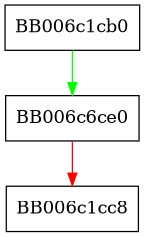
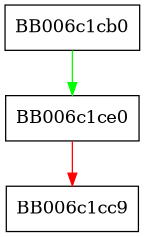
node "BB006c6ce0": label "BB006c6ce0" -> "BB006c1ce0"
node "BB006c1cc8": label "BB006c1cc8" -> "BB006c1cc9"
